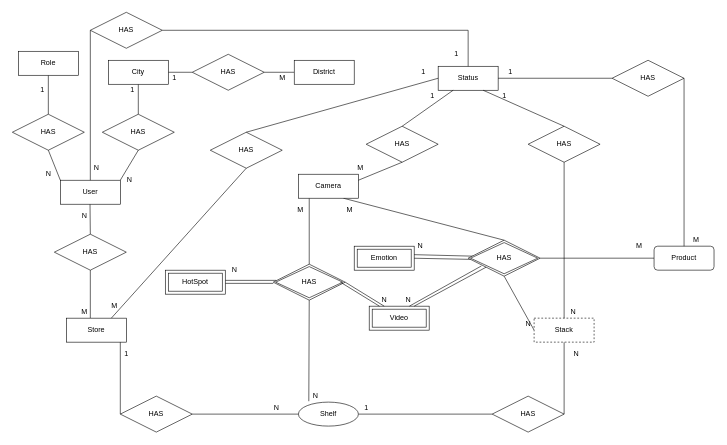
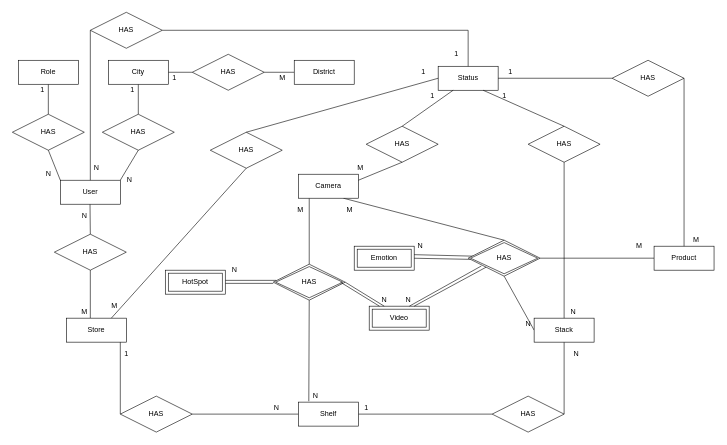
node "Role": moved (48, 63) -> (48, 72)
node "Product": shape rounded rectangle -> rectangle
node "Stack": style dashed -> solid
node "Shelf": shape ellipse -> rectangle
